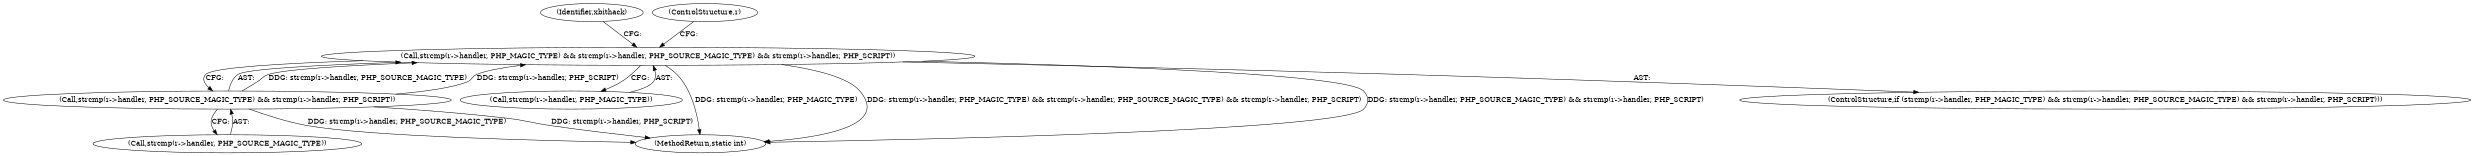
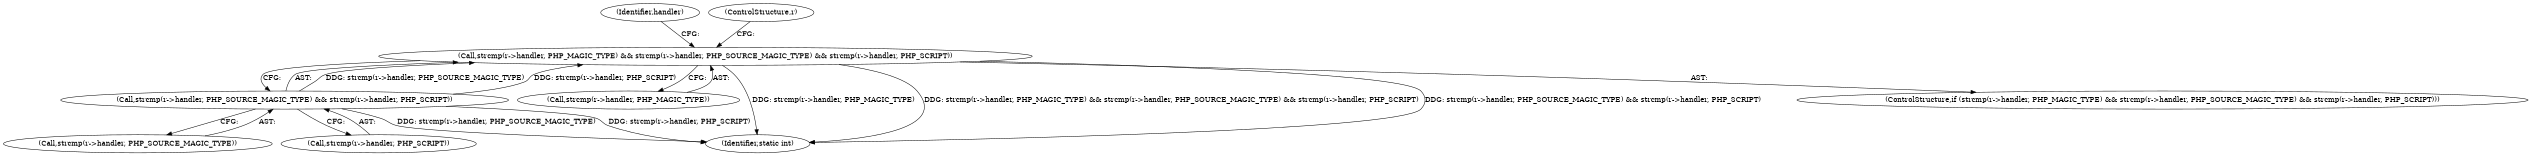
node "(Identifier,xbithack)": label "(Identifier,xbithack)" -> "(Identifier,handler)"
node "(Call,strcmp(r->handler, PHP_SCRIPT))": added
node "(MethodReturn,static int)": label "(MethodReturn,static int)" -> "(Identifier,static int)"
